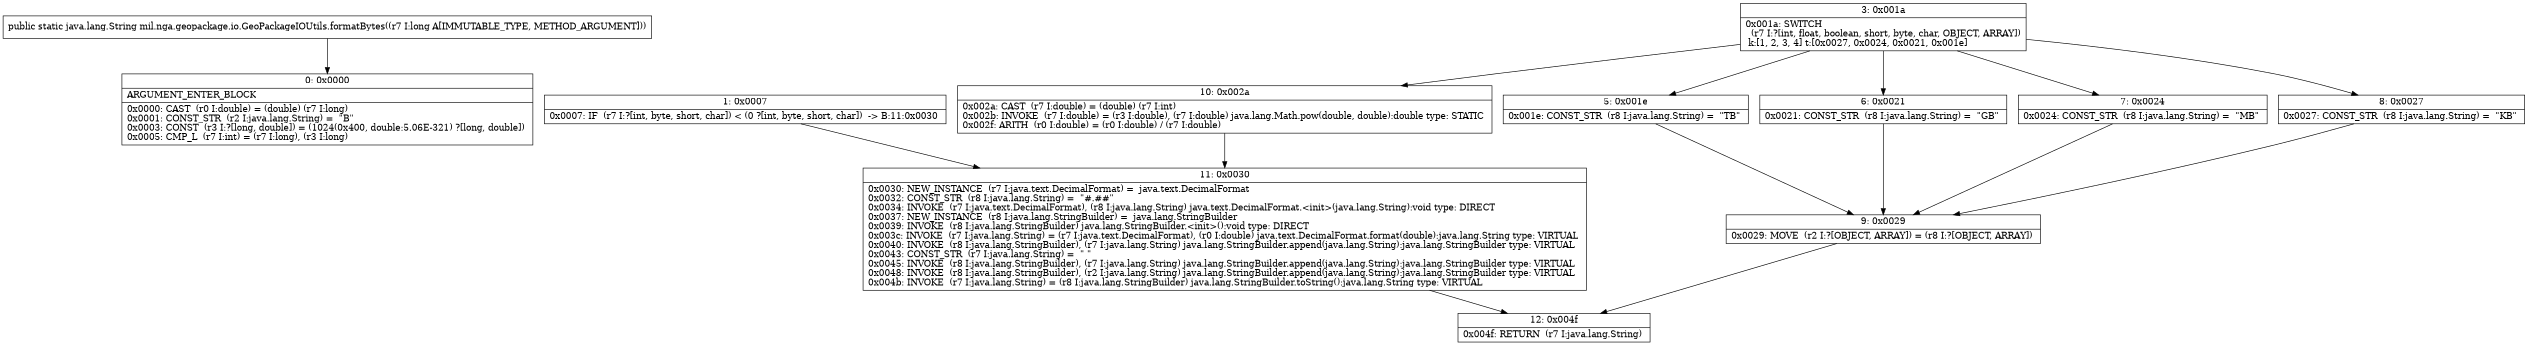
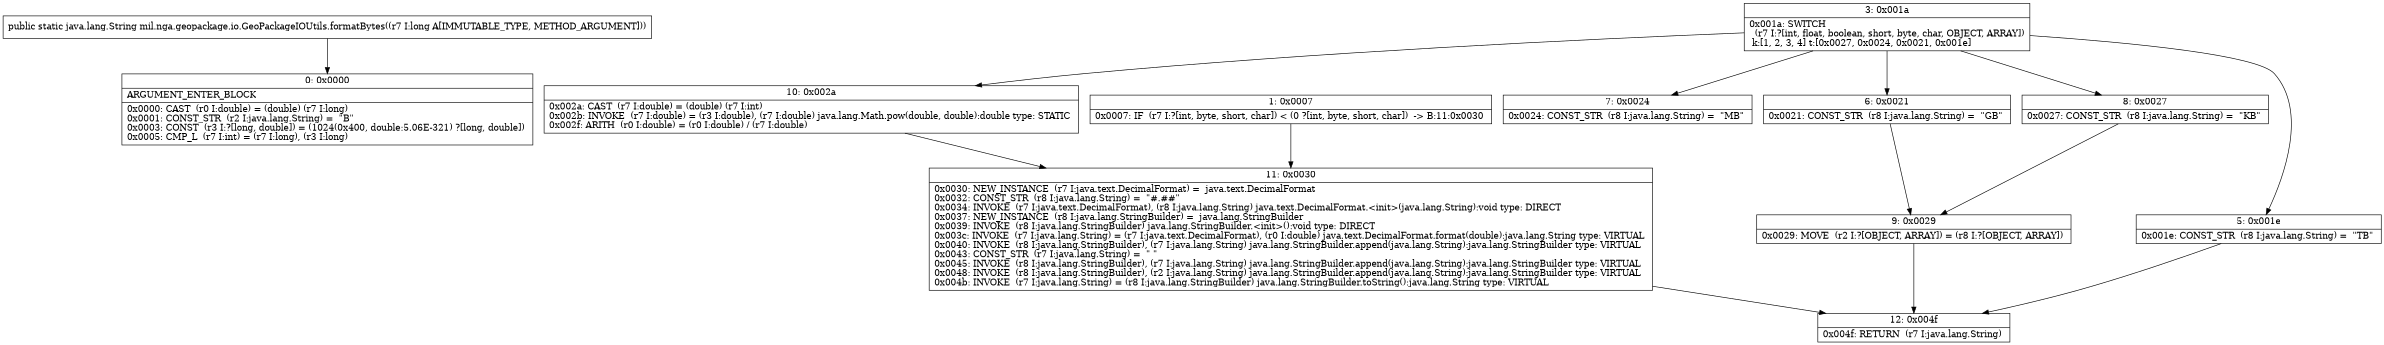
edge "5: 0x001e" -> "9: 0x0029": now "5: 0x001e" -> "12: 0x004f"
edge "7: 0x0024" -> "9: 0x0029": removed
